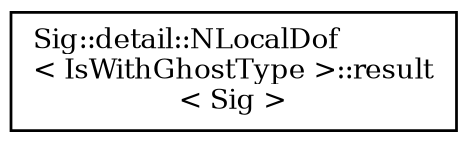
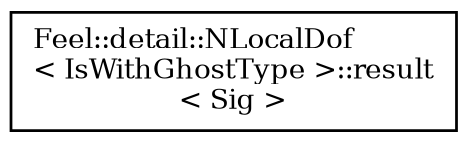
node "Sig::detail::NLocalDof < IsWithGhostType >::result < Sig >": label "Sig::detail::NLocalDof < IsWithGhostType >::result < Sig >" -> "Feel::detail::NLocalDof < IsWithGhostType >::result < Sig >"
